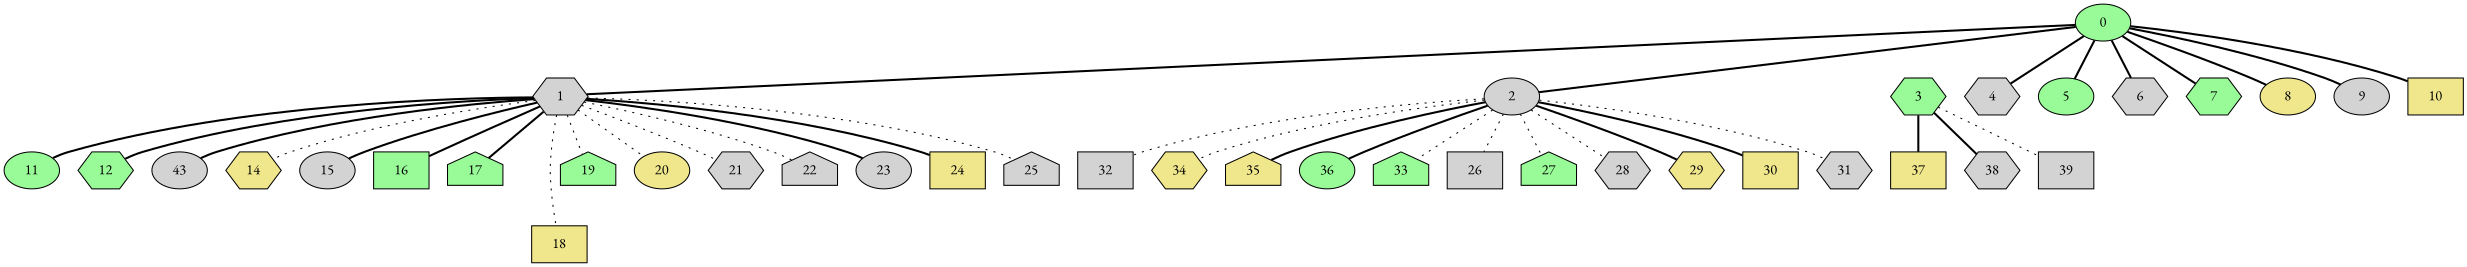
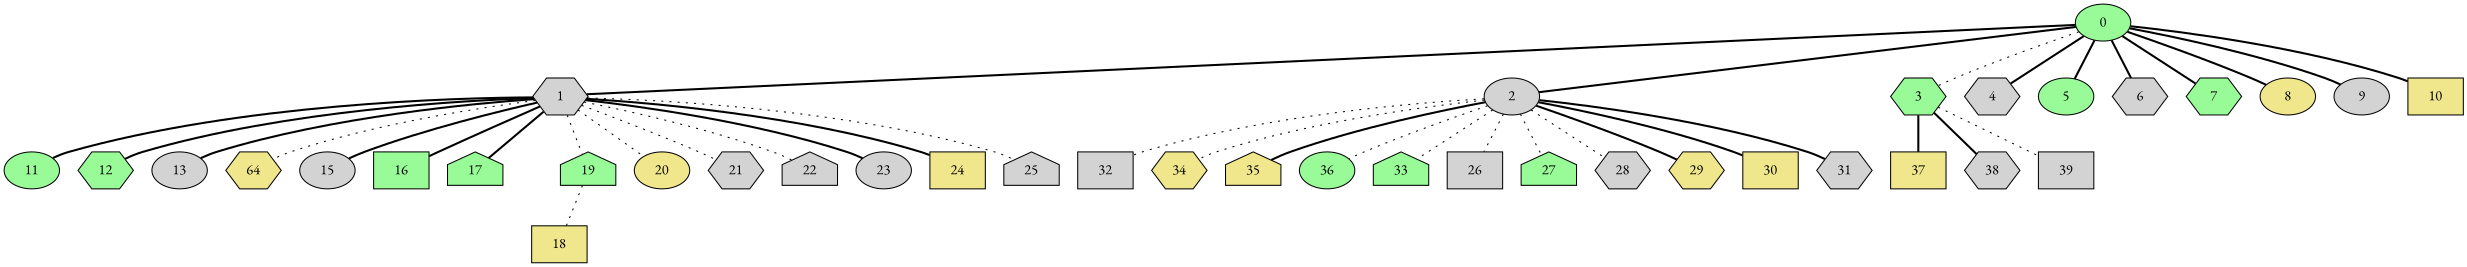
edge "0" -- "3": added
edge "2" -- "31": style dotted -> bold
edge "2" -- "36": style bold -> dotted
node "43": label "43" -> "13"
node "14": label "14" -> "64"
edge "1" -- "18": now "19" -- "18"
